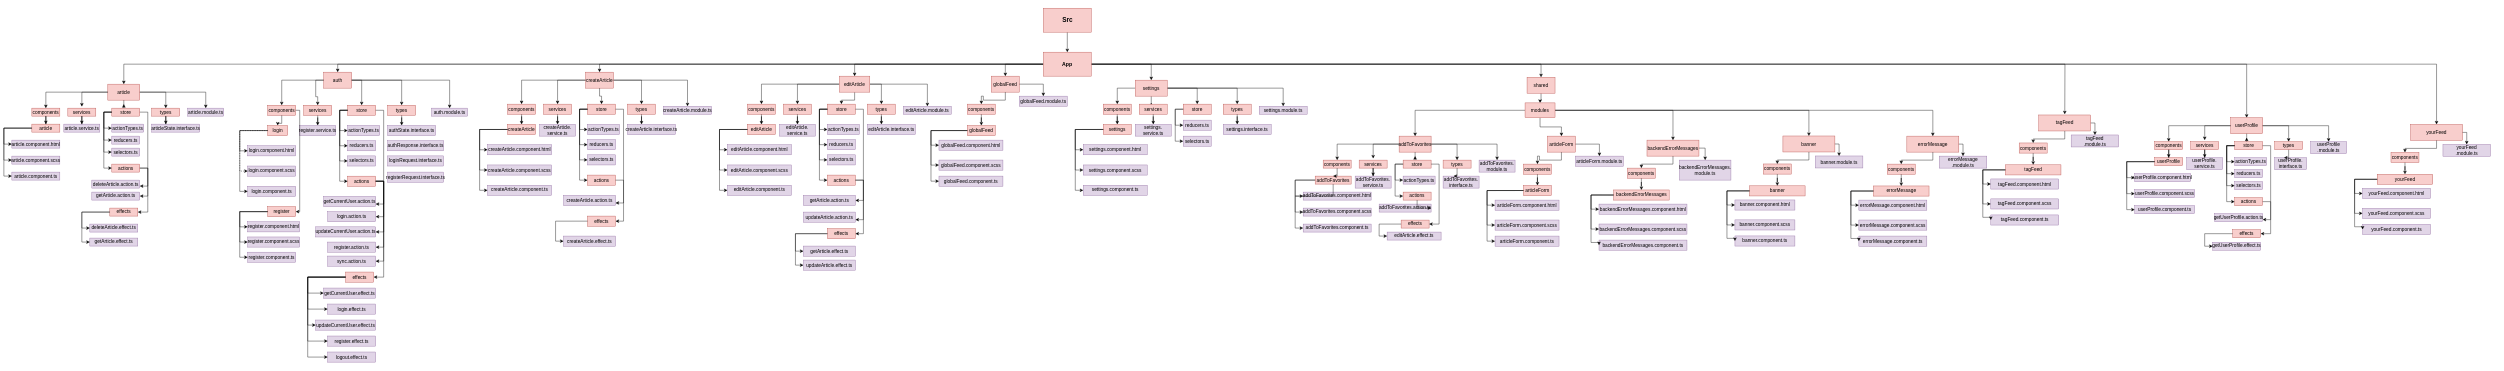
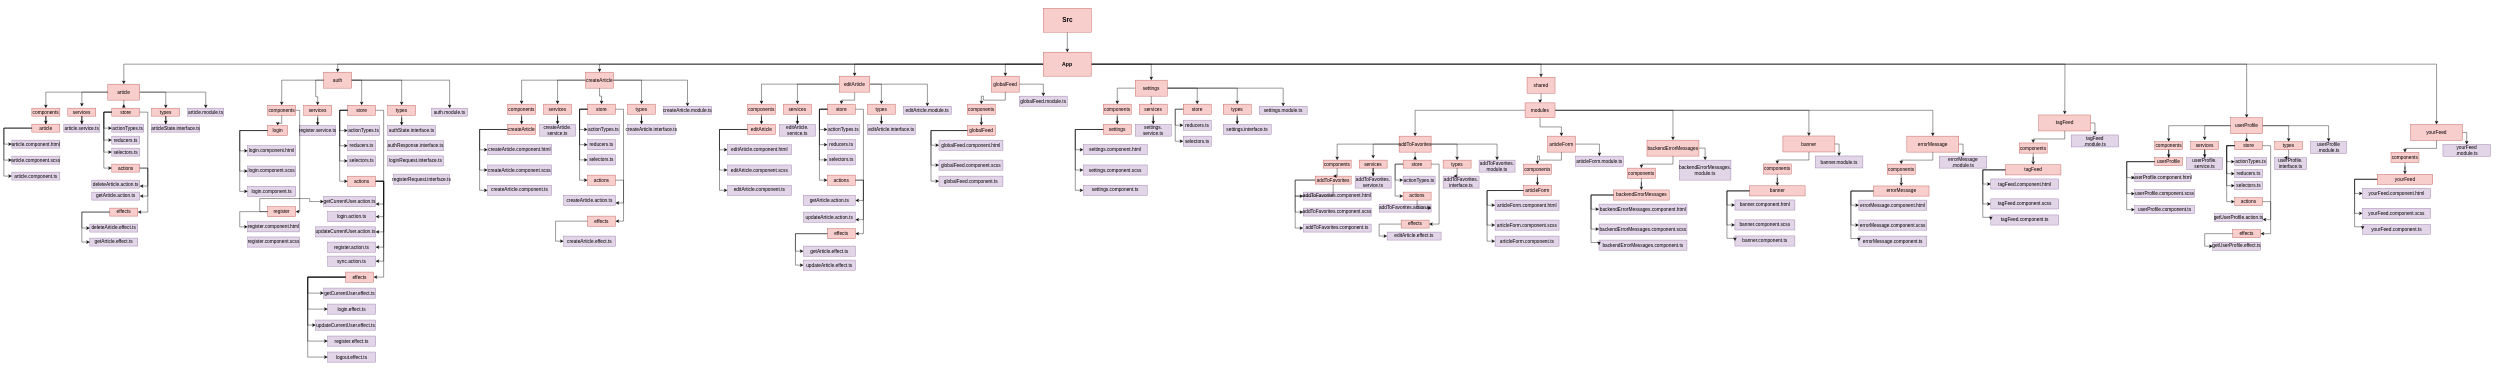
edge "login" -> "login.component.scss": style dashed -> solid
node "registerRequest.interface.ts": moved (415, 177) -> (421, 179)
edge "register" -> "register.component.scss": now "register" -> "getCurrentUser.action.ts"
edge "register" -> "register.component.ts": removed
node "register.component.ts": removed
